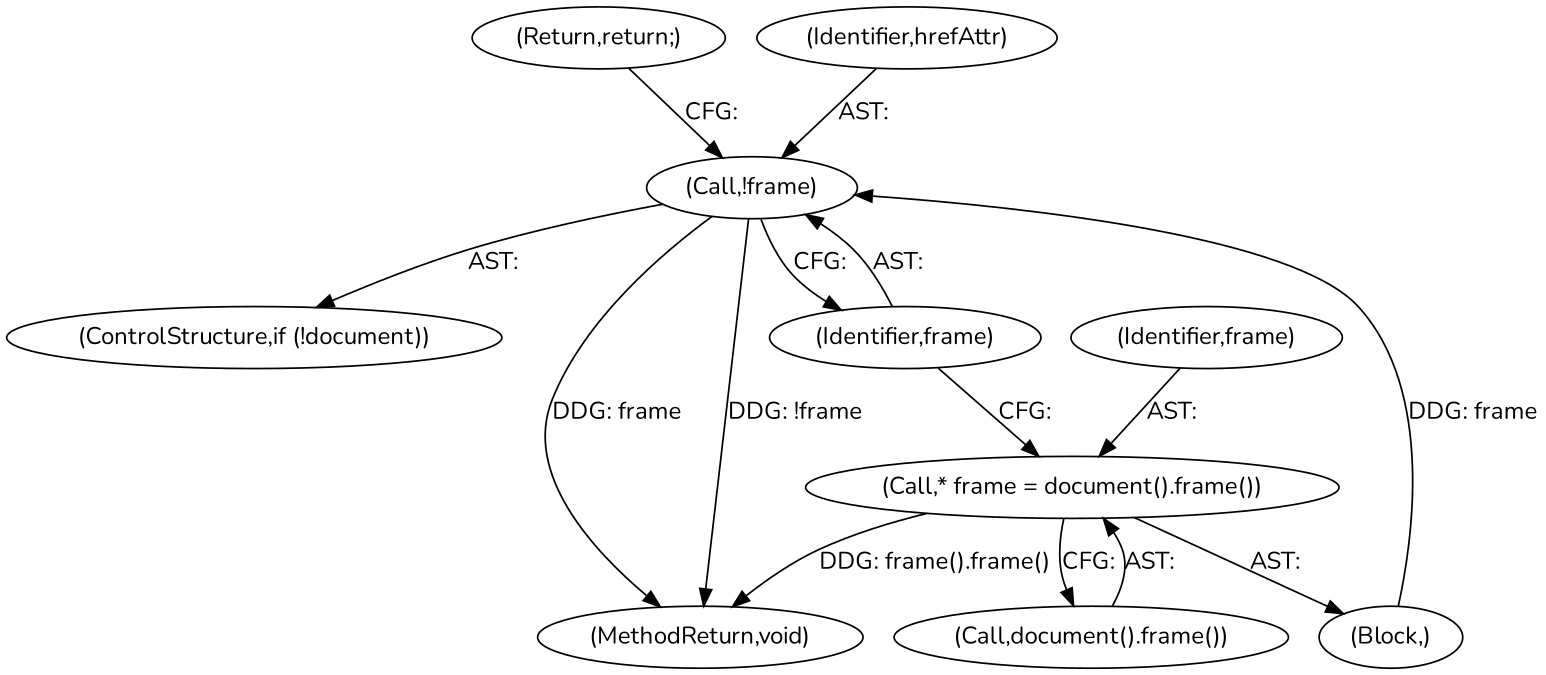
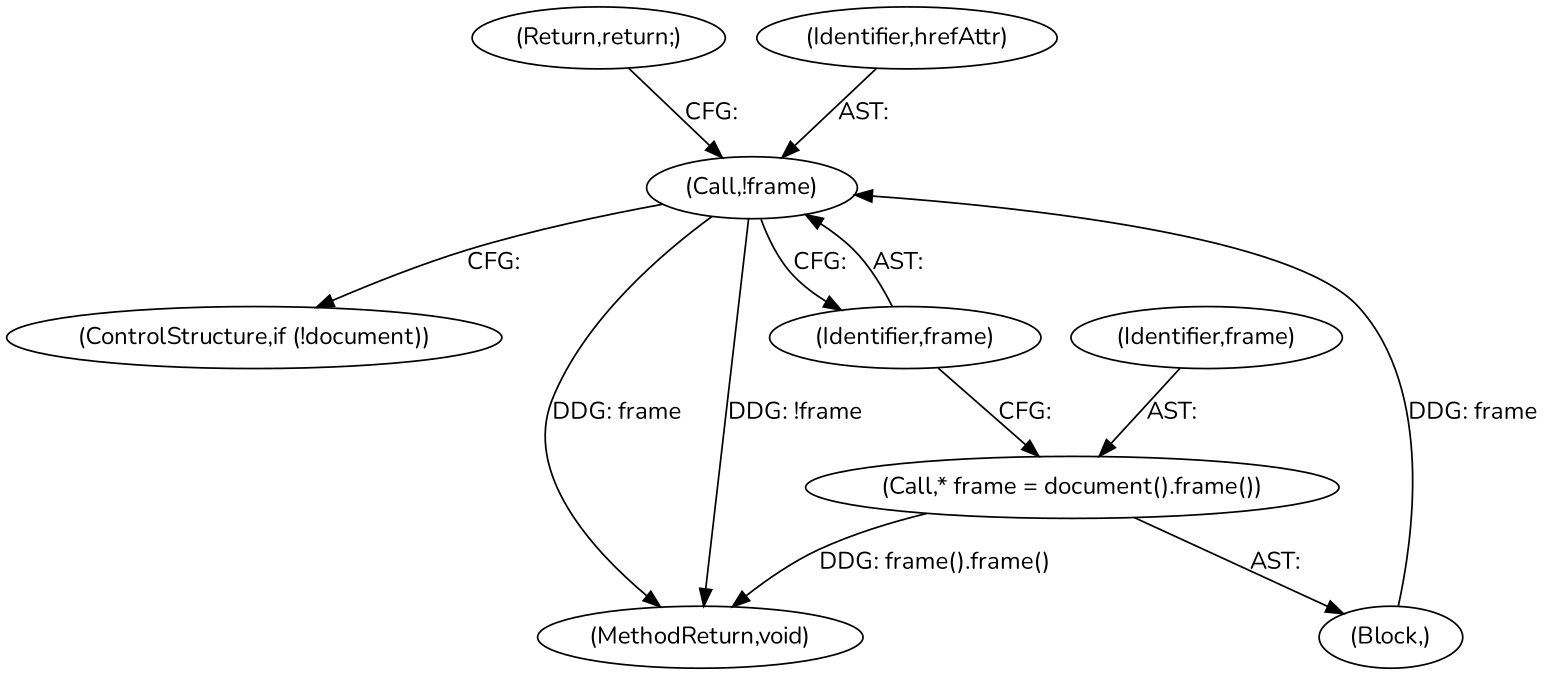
edge "(Call,!frame)" -> "(ControlStructure,if (!document))": label "AST: " -> "CFG: "
node "(Call,document().frame())": removed
